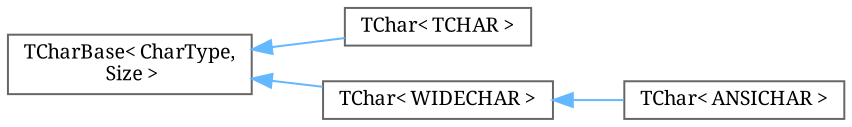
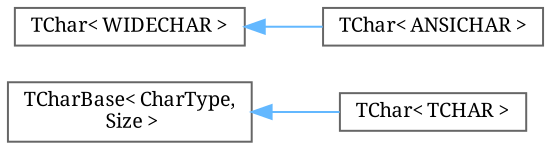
edge "TChar< WIDECHAR >" -> "TCharBase< CharType, Size >": removed
